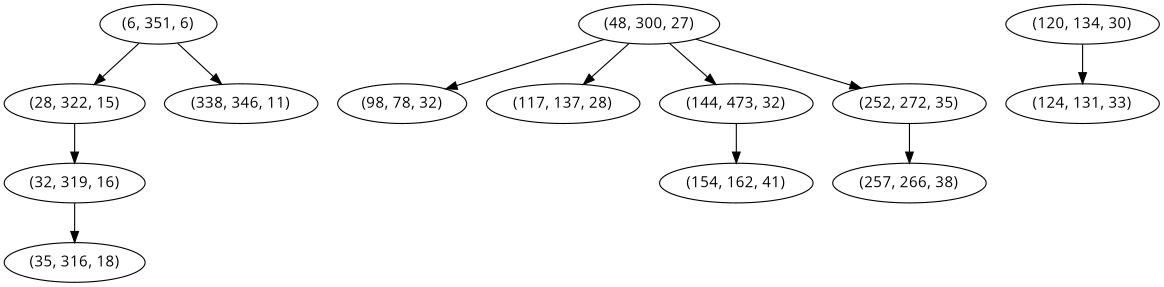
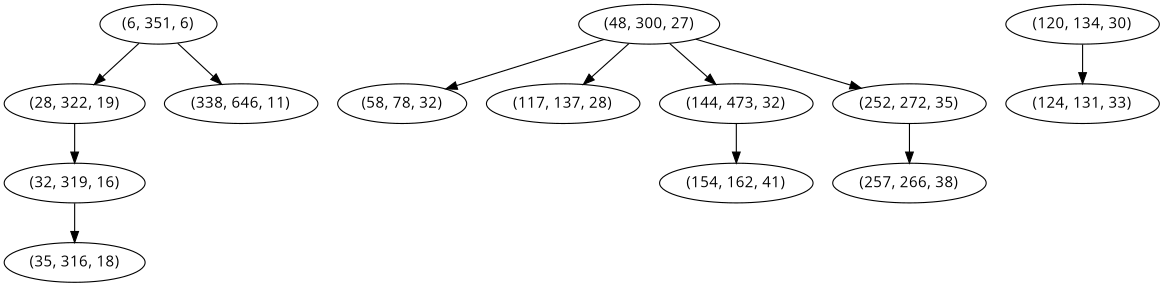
node "(28, 322, 15)": label "(28, 322, 15)" -> "(28, 322, 19)"
node "(338, 346, 11)": label "(338, 346, 11)" -> "(338, 646, 11)"
node "(98, 78, 32)": label "(98, 78, 32)" -> "(58, 78, 32)"
